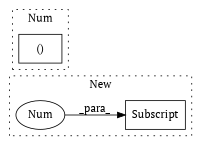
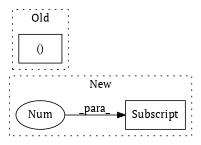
cluster "Num": label "Num" -> "Old"
